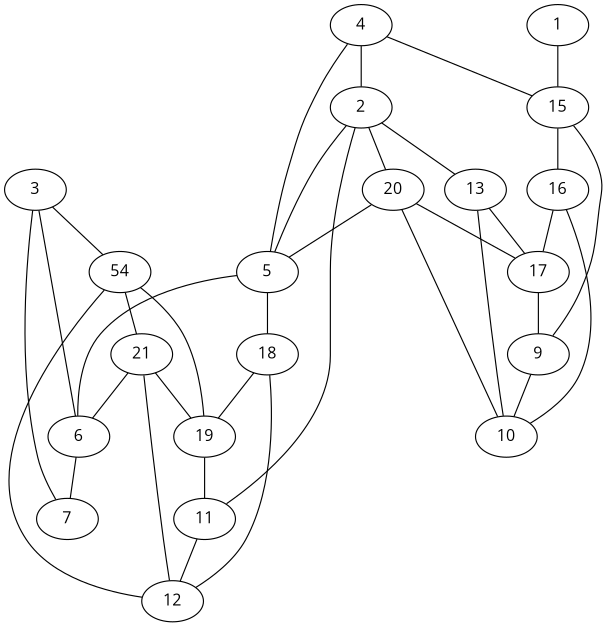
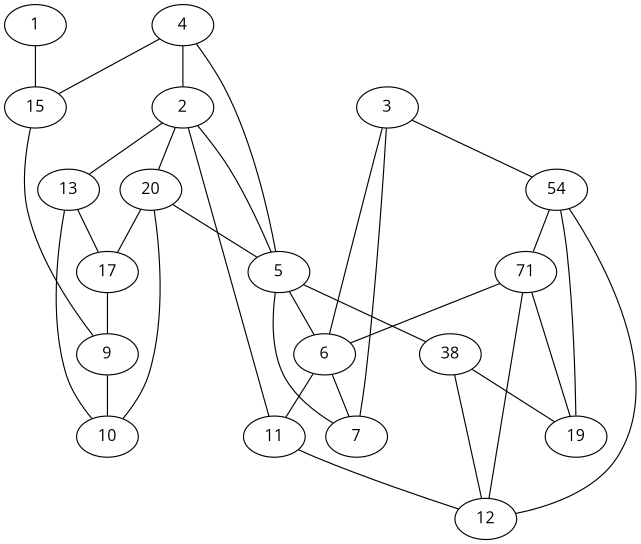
node "16": removed
node "21": label "21" -> "71"
node "18": label "18" -> "38"
edge "5" -- "7": added
edge "19" -- "11": now "6" -- "11"
